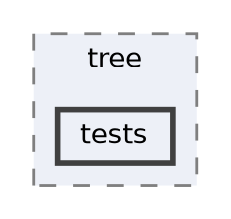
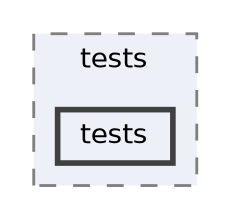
cluster "tree": label "tree" -> "tests"
